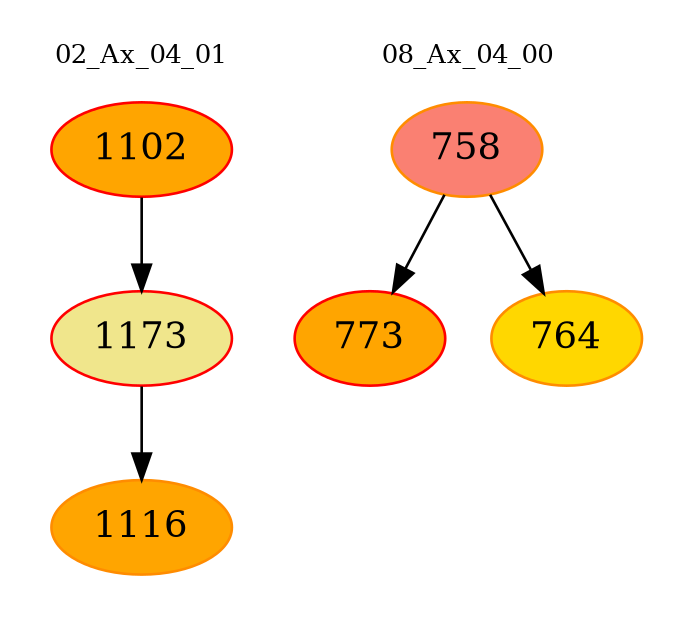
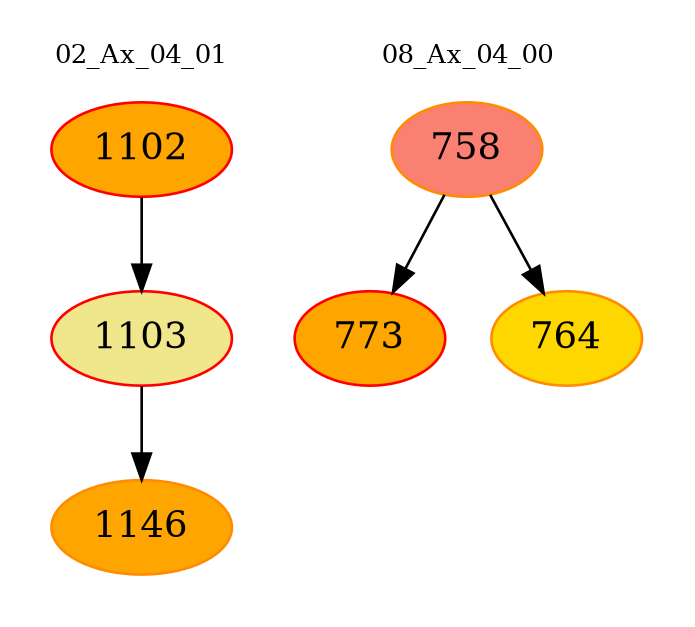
node "1173": label "1173" -> "1103"
node "1116": label "1116" -> "1146"
